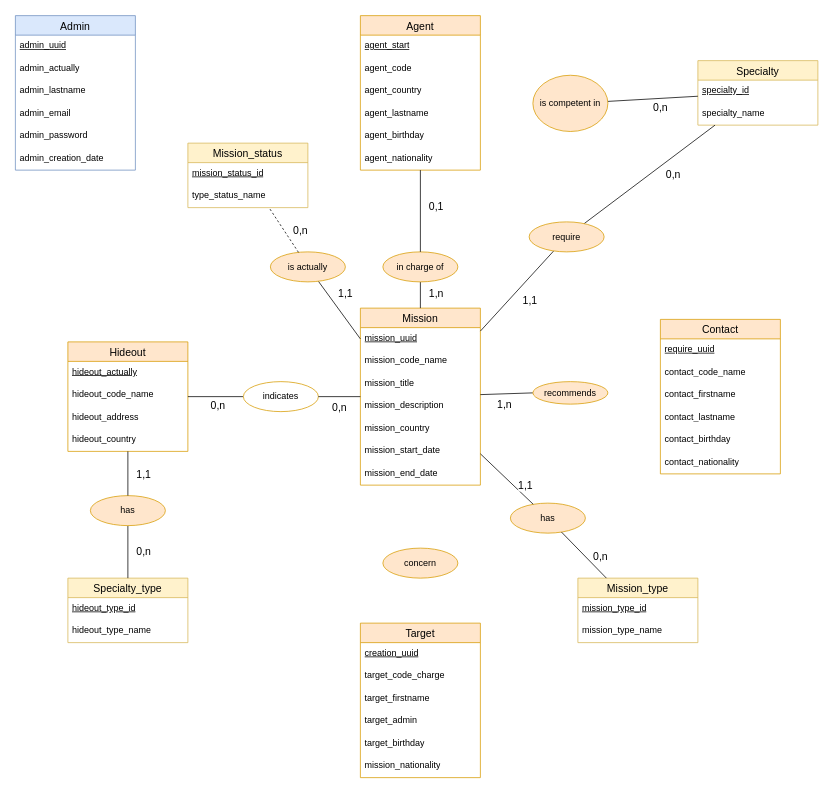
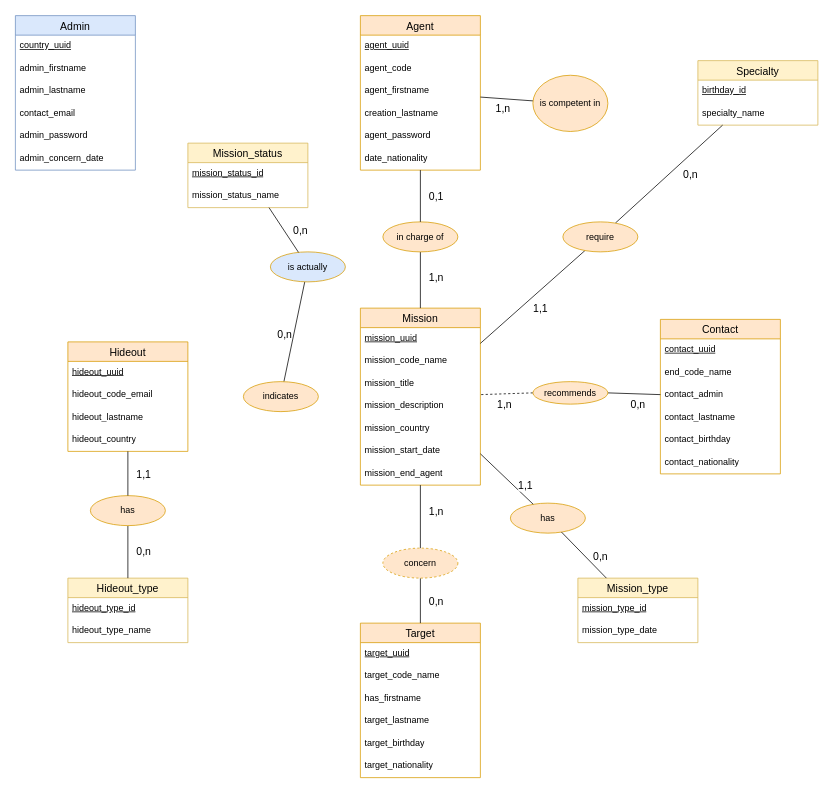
node "admin_uuid": label "admin_uuid" -> "country_uuid"
node "agent_start": label "agent_start" -> "agent_uuid"
node "admin_actually": label "admin_actually" -> "admin_firstname"
node "agent_country": label "agent_country" -> "agent_firstname"
node "specialty_id": label "specialty_id" -> "birthday_id"
edge "Agent" -- "is competent in": added, label "1,n"
edge "Specialty" -- "is competent in": removed, label "0,n"
node "admin_email": label "admin_email" -> "contact_email"
node "agent_lastname": label "agent_lastname" -> "creation_lastname"
node "agent_birthday": label "agent_birthday" -> "agent_password"
node "admin_creation_date": label "admin_creation_date" -> "admin_concern_date"
node "agent_nationality": label "agent_nationality" -> "date_nationality"
node "type_status_name": label "type_status_name" -> "mission_status_name"
edge "Mission_status" -- "is actually": style dashed -> solid
node "require": moved (567, 237) -> (600, 237)
node "is actually": fillcolor #ffe6cc -> #dae8fc
node "in charge of": moved (420, 267) -> (420, 237)
edge "is actually" -- "mission_uuid": removed, label "1,1"
node "require_uuid": label "require_uuid" -> "contact_uuid"
node "hideout_actually": label "hideout_actually" -> "hideout_uuid"
node "contact_code_name": label "contact_code_name" -> "end_code_name"
edge "recommends" -- "Mission": style solid -> dashed
edge "recommends" -- "Contact": added, label "0,n"
node "hideout_code_name": label "hideout_code_name" -> "hideout_code_email"
node "contact_firstname": label "contact_firstname" -> "contact_admin"
edge "Hideout" -- "indicates": now "is actually" -- "indicates"
node "indicates": fillcolor #ffffff -> #ffe6cc
edge "indicates" -- "Mission": removed, label "0,n"
node "hideout_address": label "hideout_address" -> "hideout_lastname"
node "mission_end_date": label "mission_end_date" -> "mission_end_agent"
edge "Mission" -- "concern": added, label "1,n"
node "concern": style solid -> dashed
node "Specialty_type": label "Specialty_type" -> "Hideout_type"
edge "concern" -- "Target": added, label "0,n"
node "mission_type_name": label "mission_type_name" -> "mission_type_date"
node "creation_uuid": label "creation_uuid" -> "target_uuid"
node "target_code_charge": label "target_code_charge" -> "target_code_name"
node "target_firstname": label "target_firstname" -> "has_firstname"
node "target_admin": label "target_admin" -> "target_lastname"
node "mission_nationality": label "mission_nationality" -> "target_nationality"
